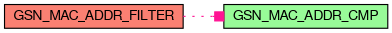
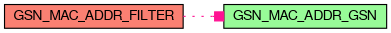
node "GSN_MAC_ADDR_CMP": label "GSN_MAC_ADDR_CMP" -> "GSN_MAC_ADDR_GSN"
